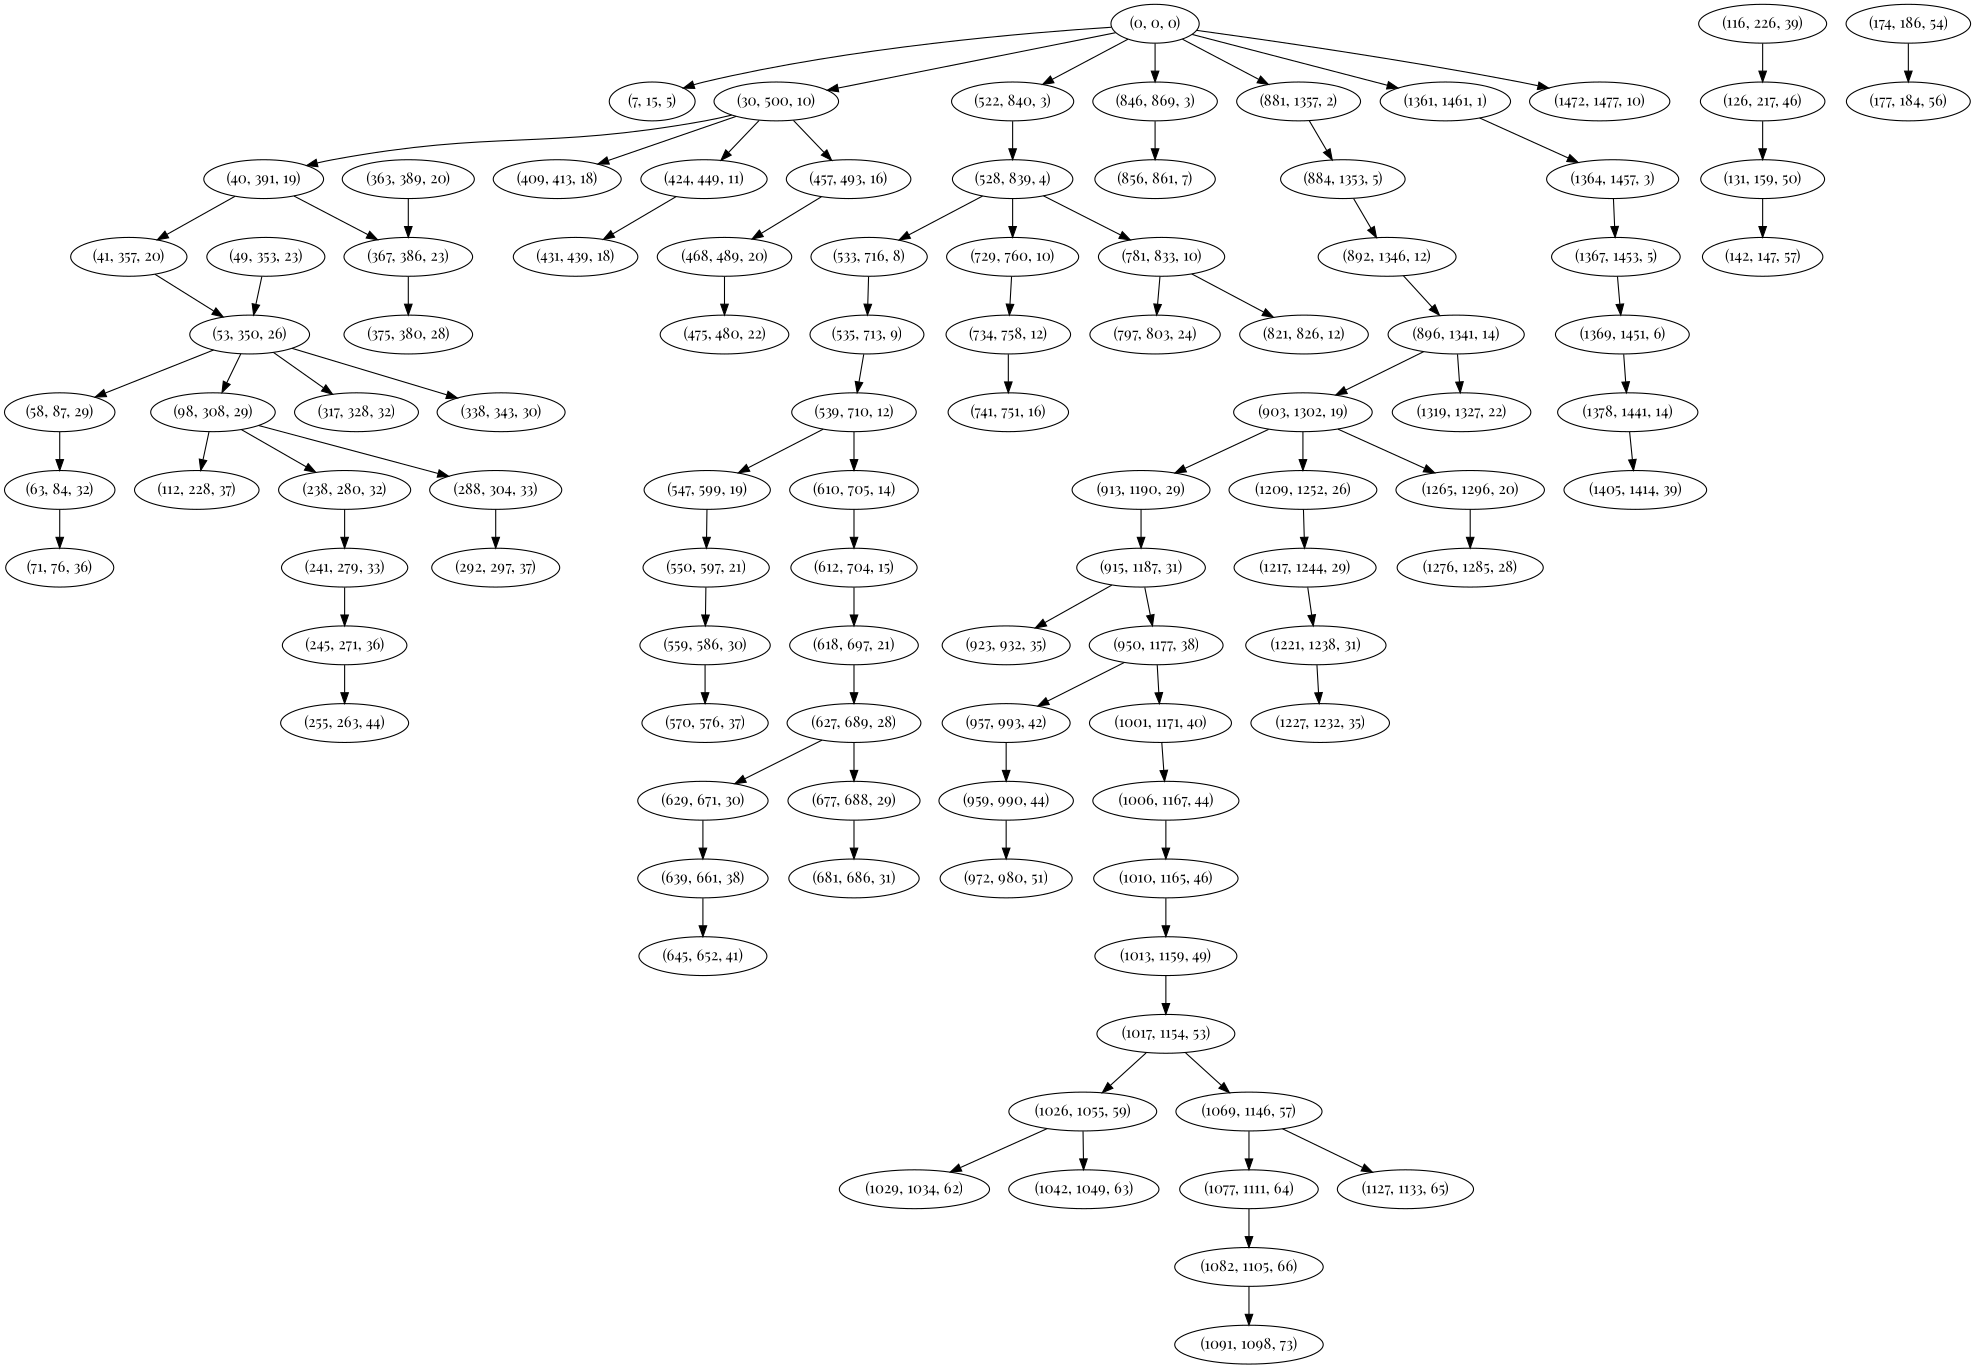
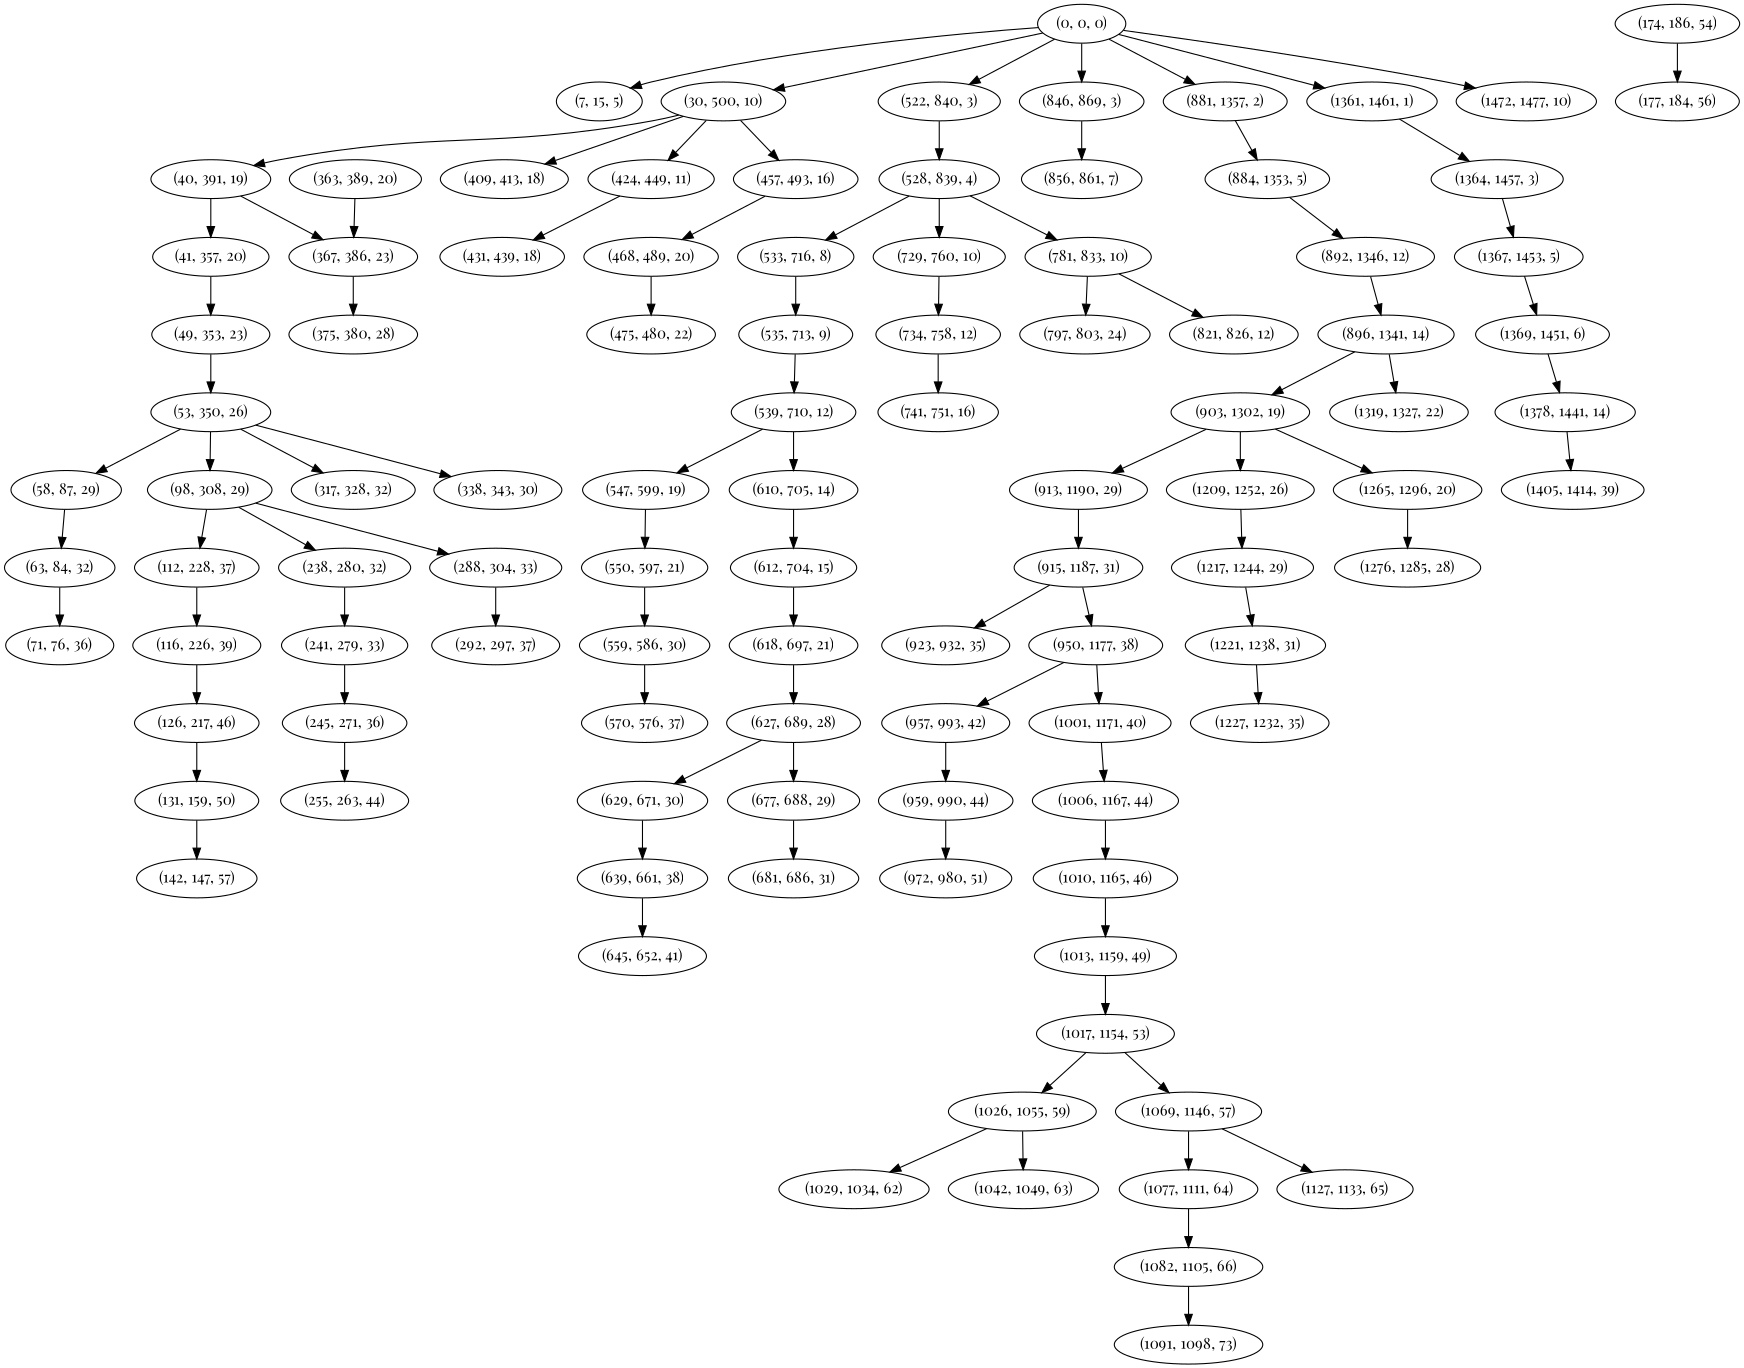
edge "(41, 357, 20)" -> "(53, 350, 26)": now "(41, 357, 20)" -> "(49, 353, 23)"
edge "(112, 228, 37)" -> "(116, 226, 39)": added
